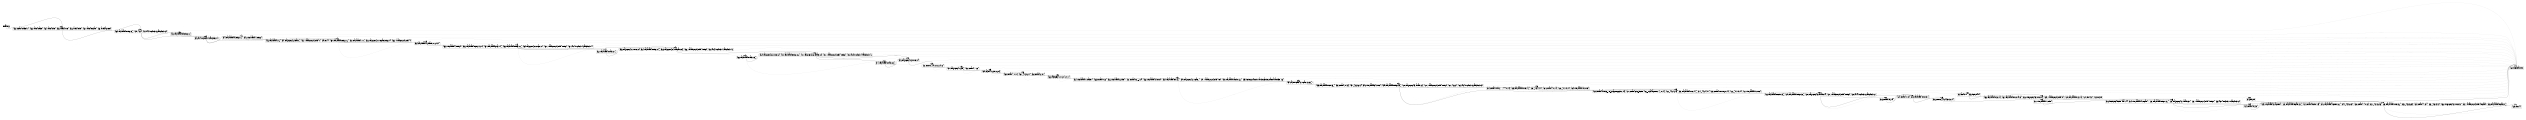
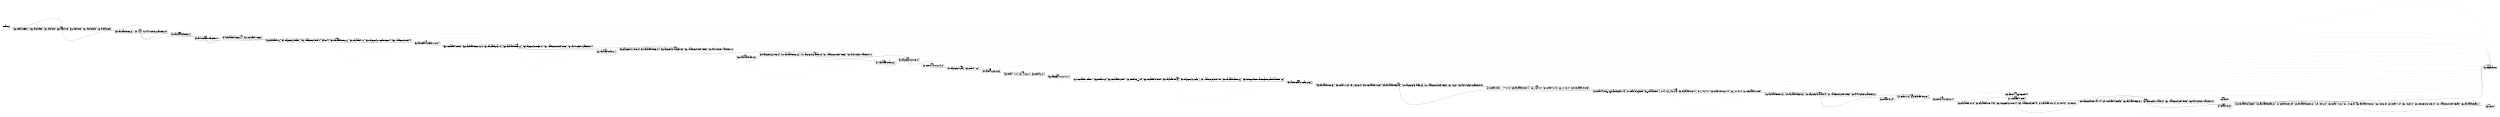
edge "4634: catch[e,v47]" -> "4636: read-variable['e',v50,v48]": removed
